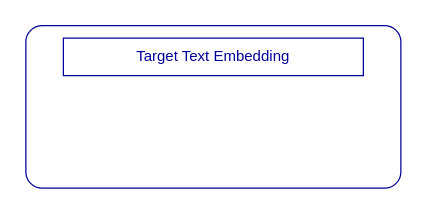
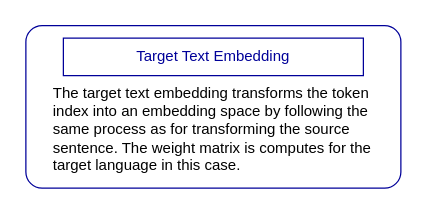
node "The target text embedding transforms the token index into an embedding space by following the same process as for transforming the source sentence. The weight matrix is computes for the target language in this case.": added
